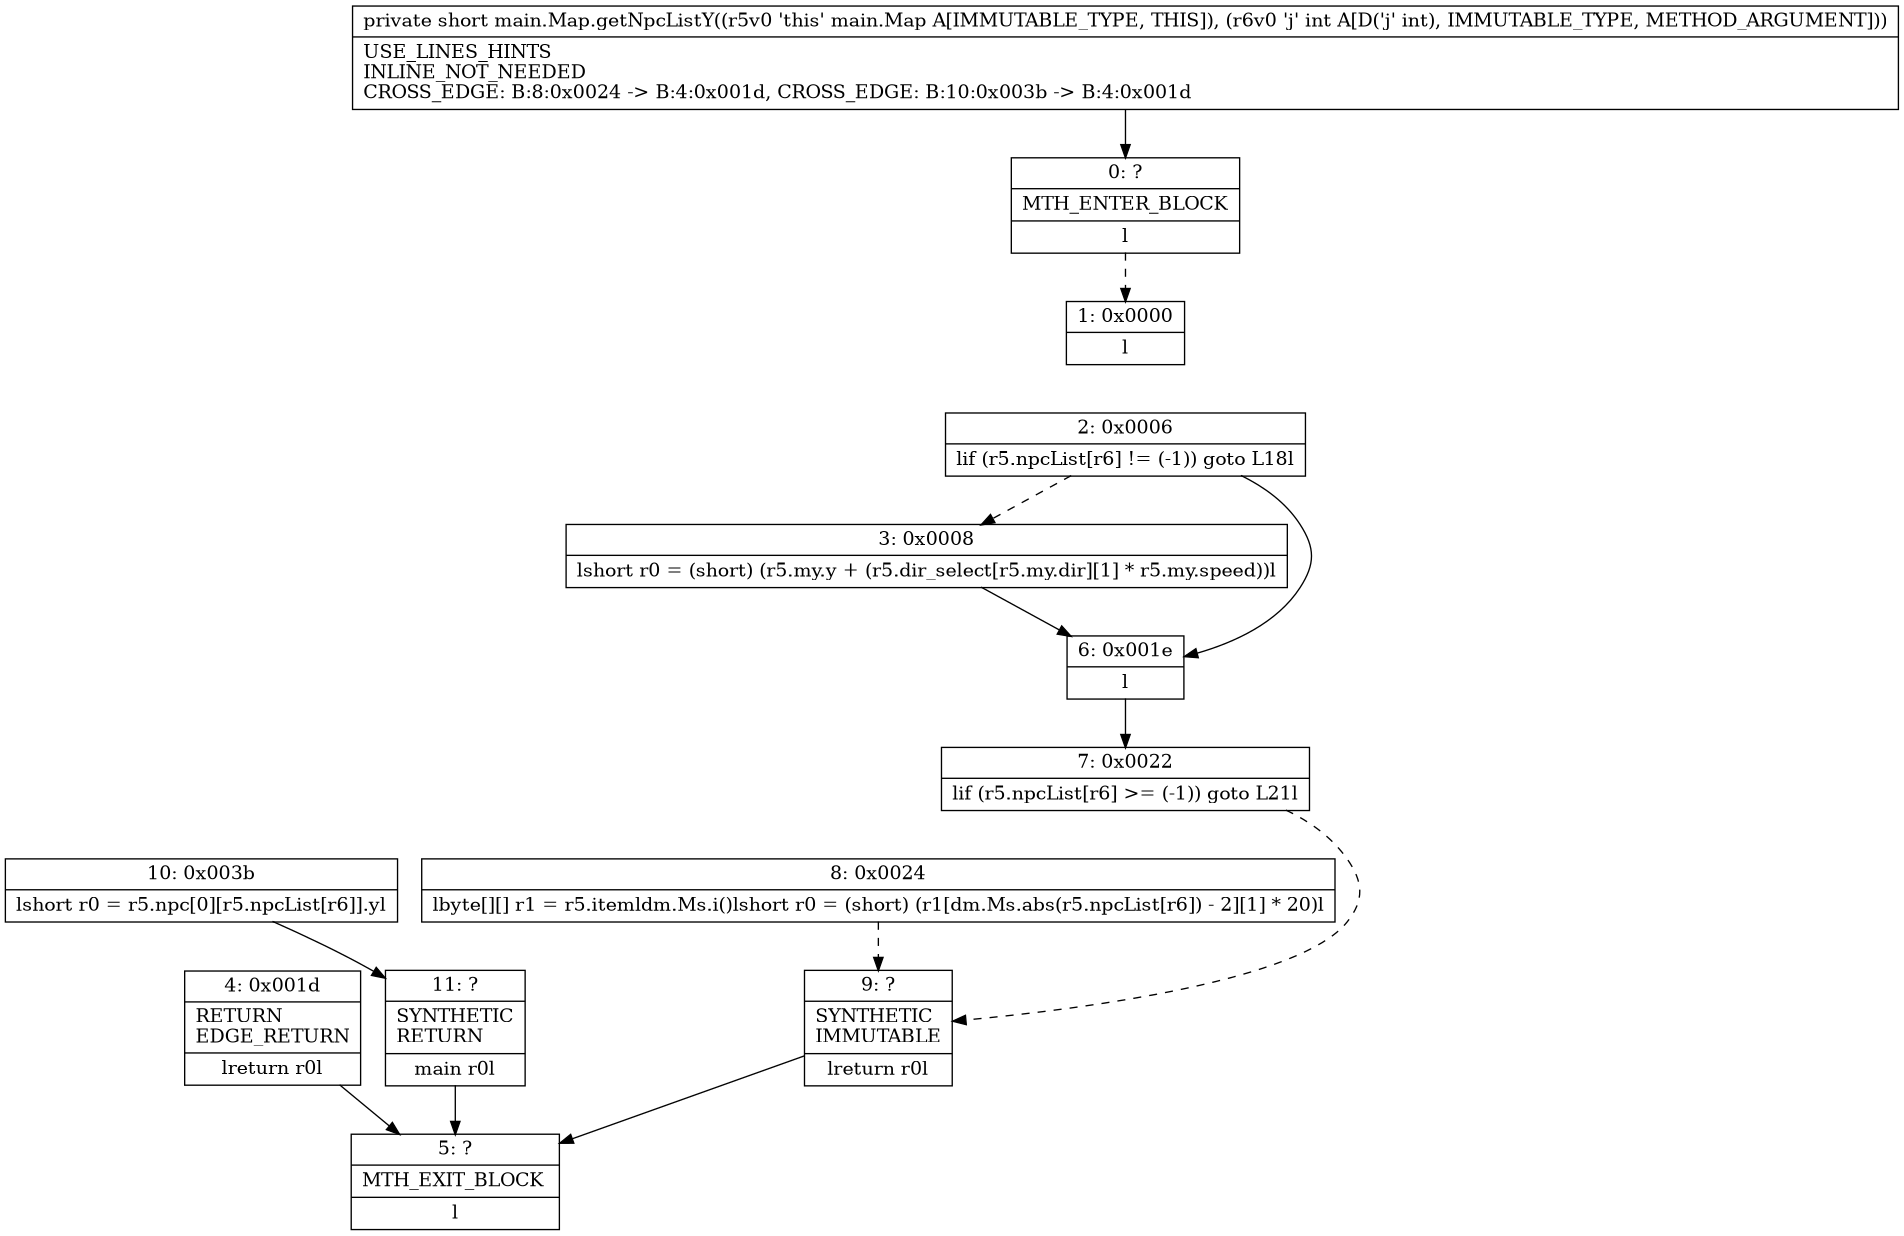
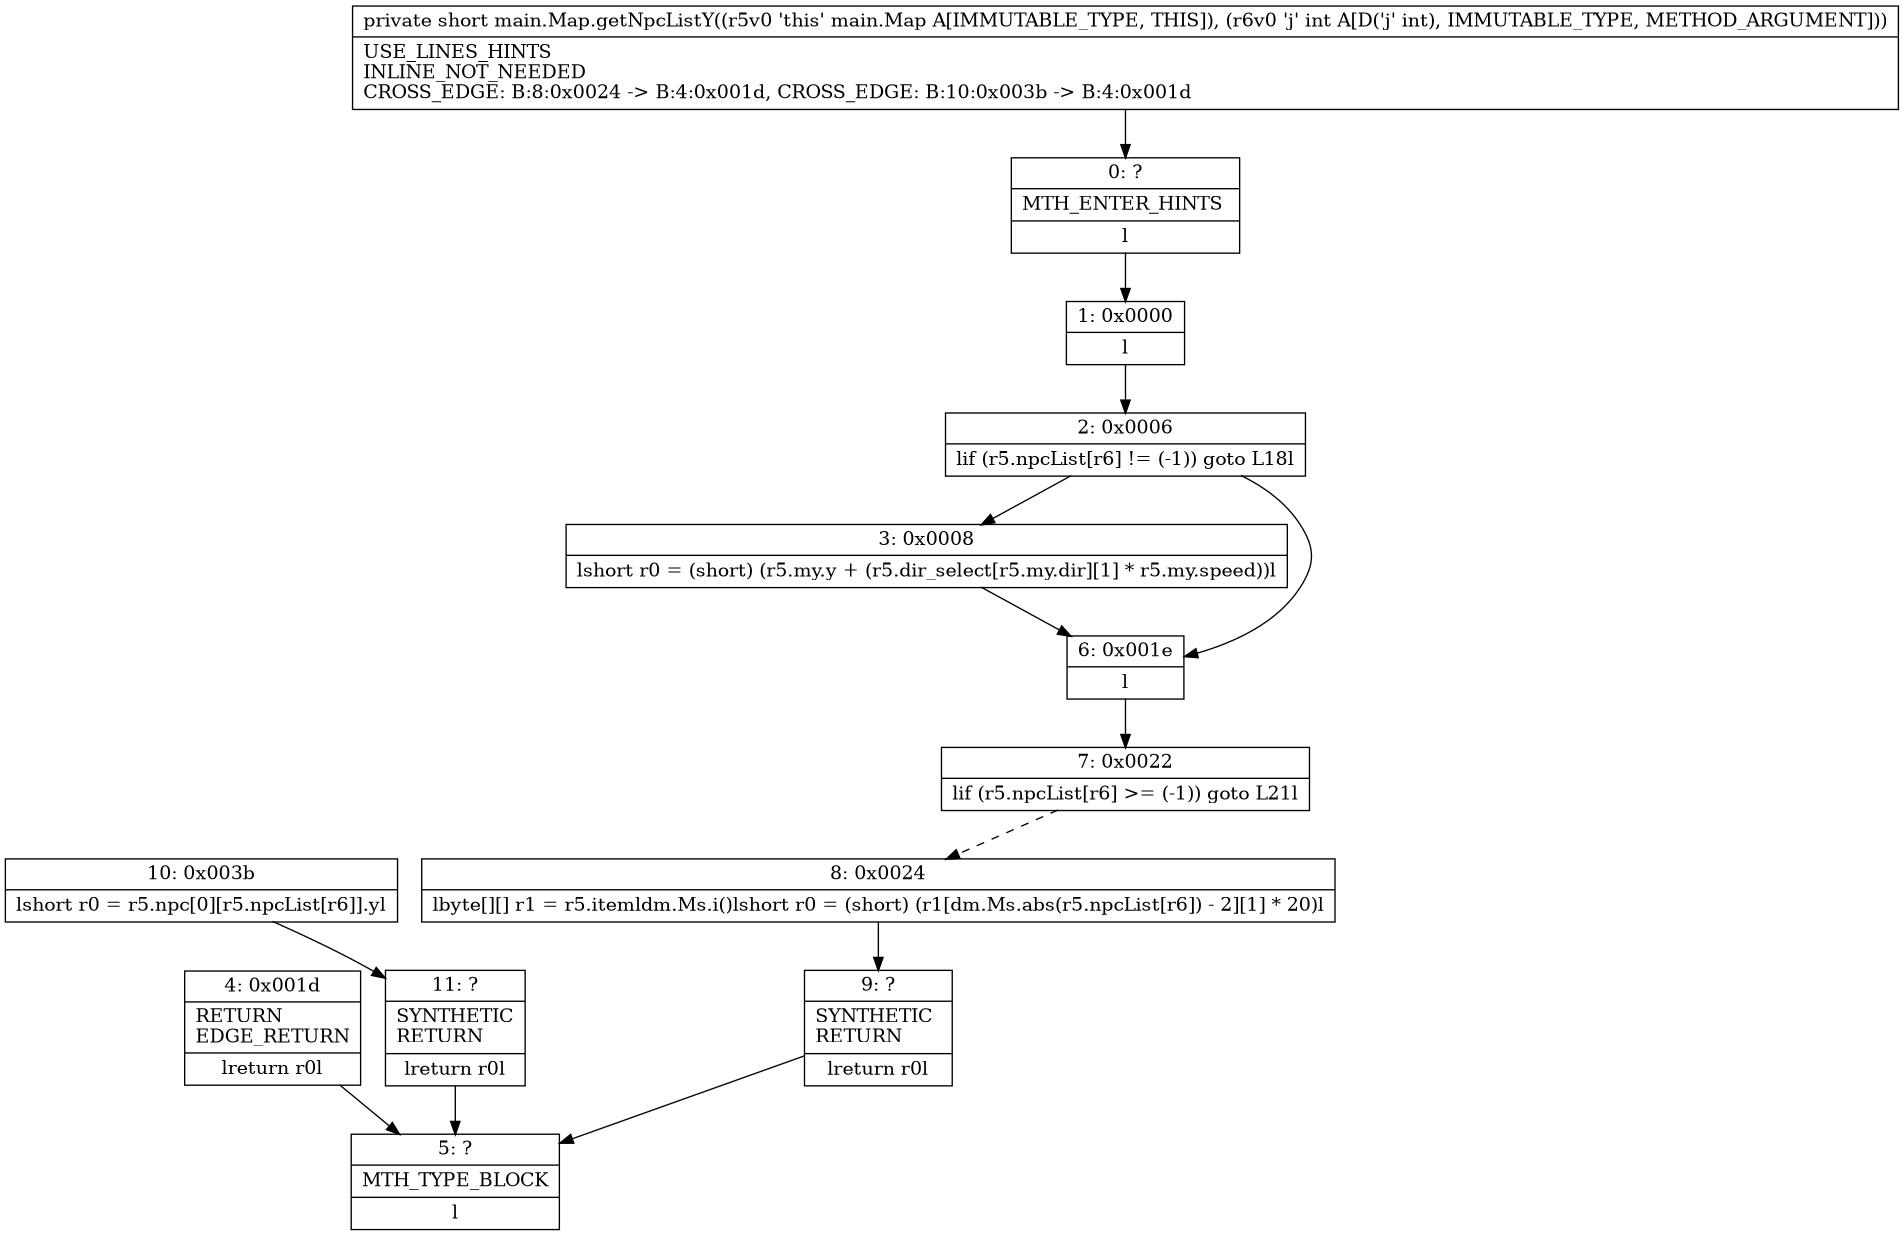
node "0: ?": text "MTH_ENTER_BLOCK" -> "MTH_ENTER_HINTS"
edge "0: ?" -> "1: 0x0000": style dashed -> solid
edge "1: 0x0000" -> "2: 0x0006": added
edge "2: 0x0006" -> "3: 0x0008": style dashed -> solid
edge "8: 0x0024" -> "9: ?": style dashed -> solid
edge "7: 0x0022" -> "9: ?": now "7: 0x0022" -> "8: 0x0024"
node "9: ?": text "IMMUTABLE" -> "RETURN"
node "11: ?": text "main r0l" -> "lreturn r0l"
node "5: ?": text "MTH_EXIT_BLOCK" -> "MTH_TYPE_BLOCK"
